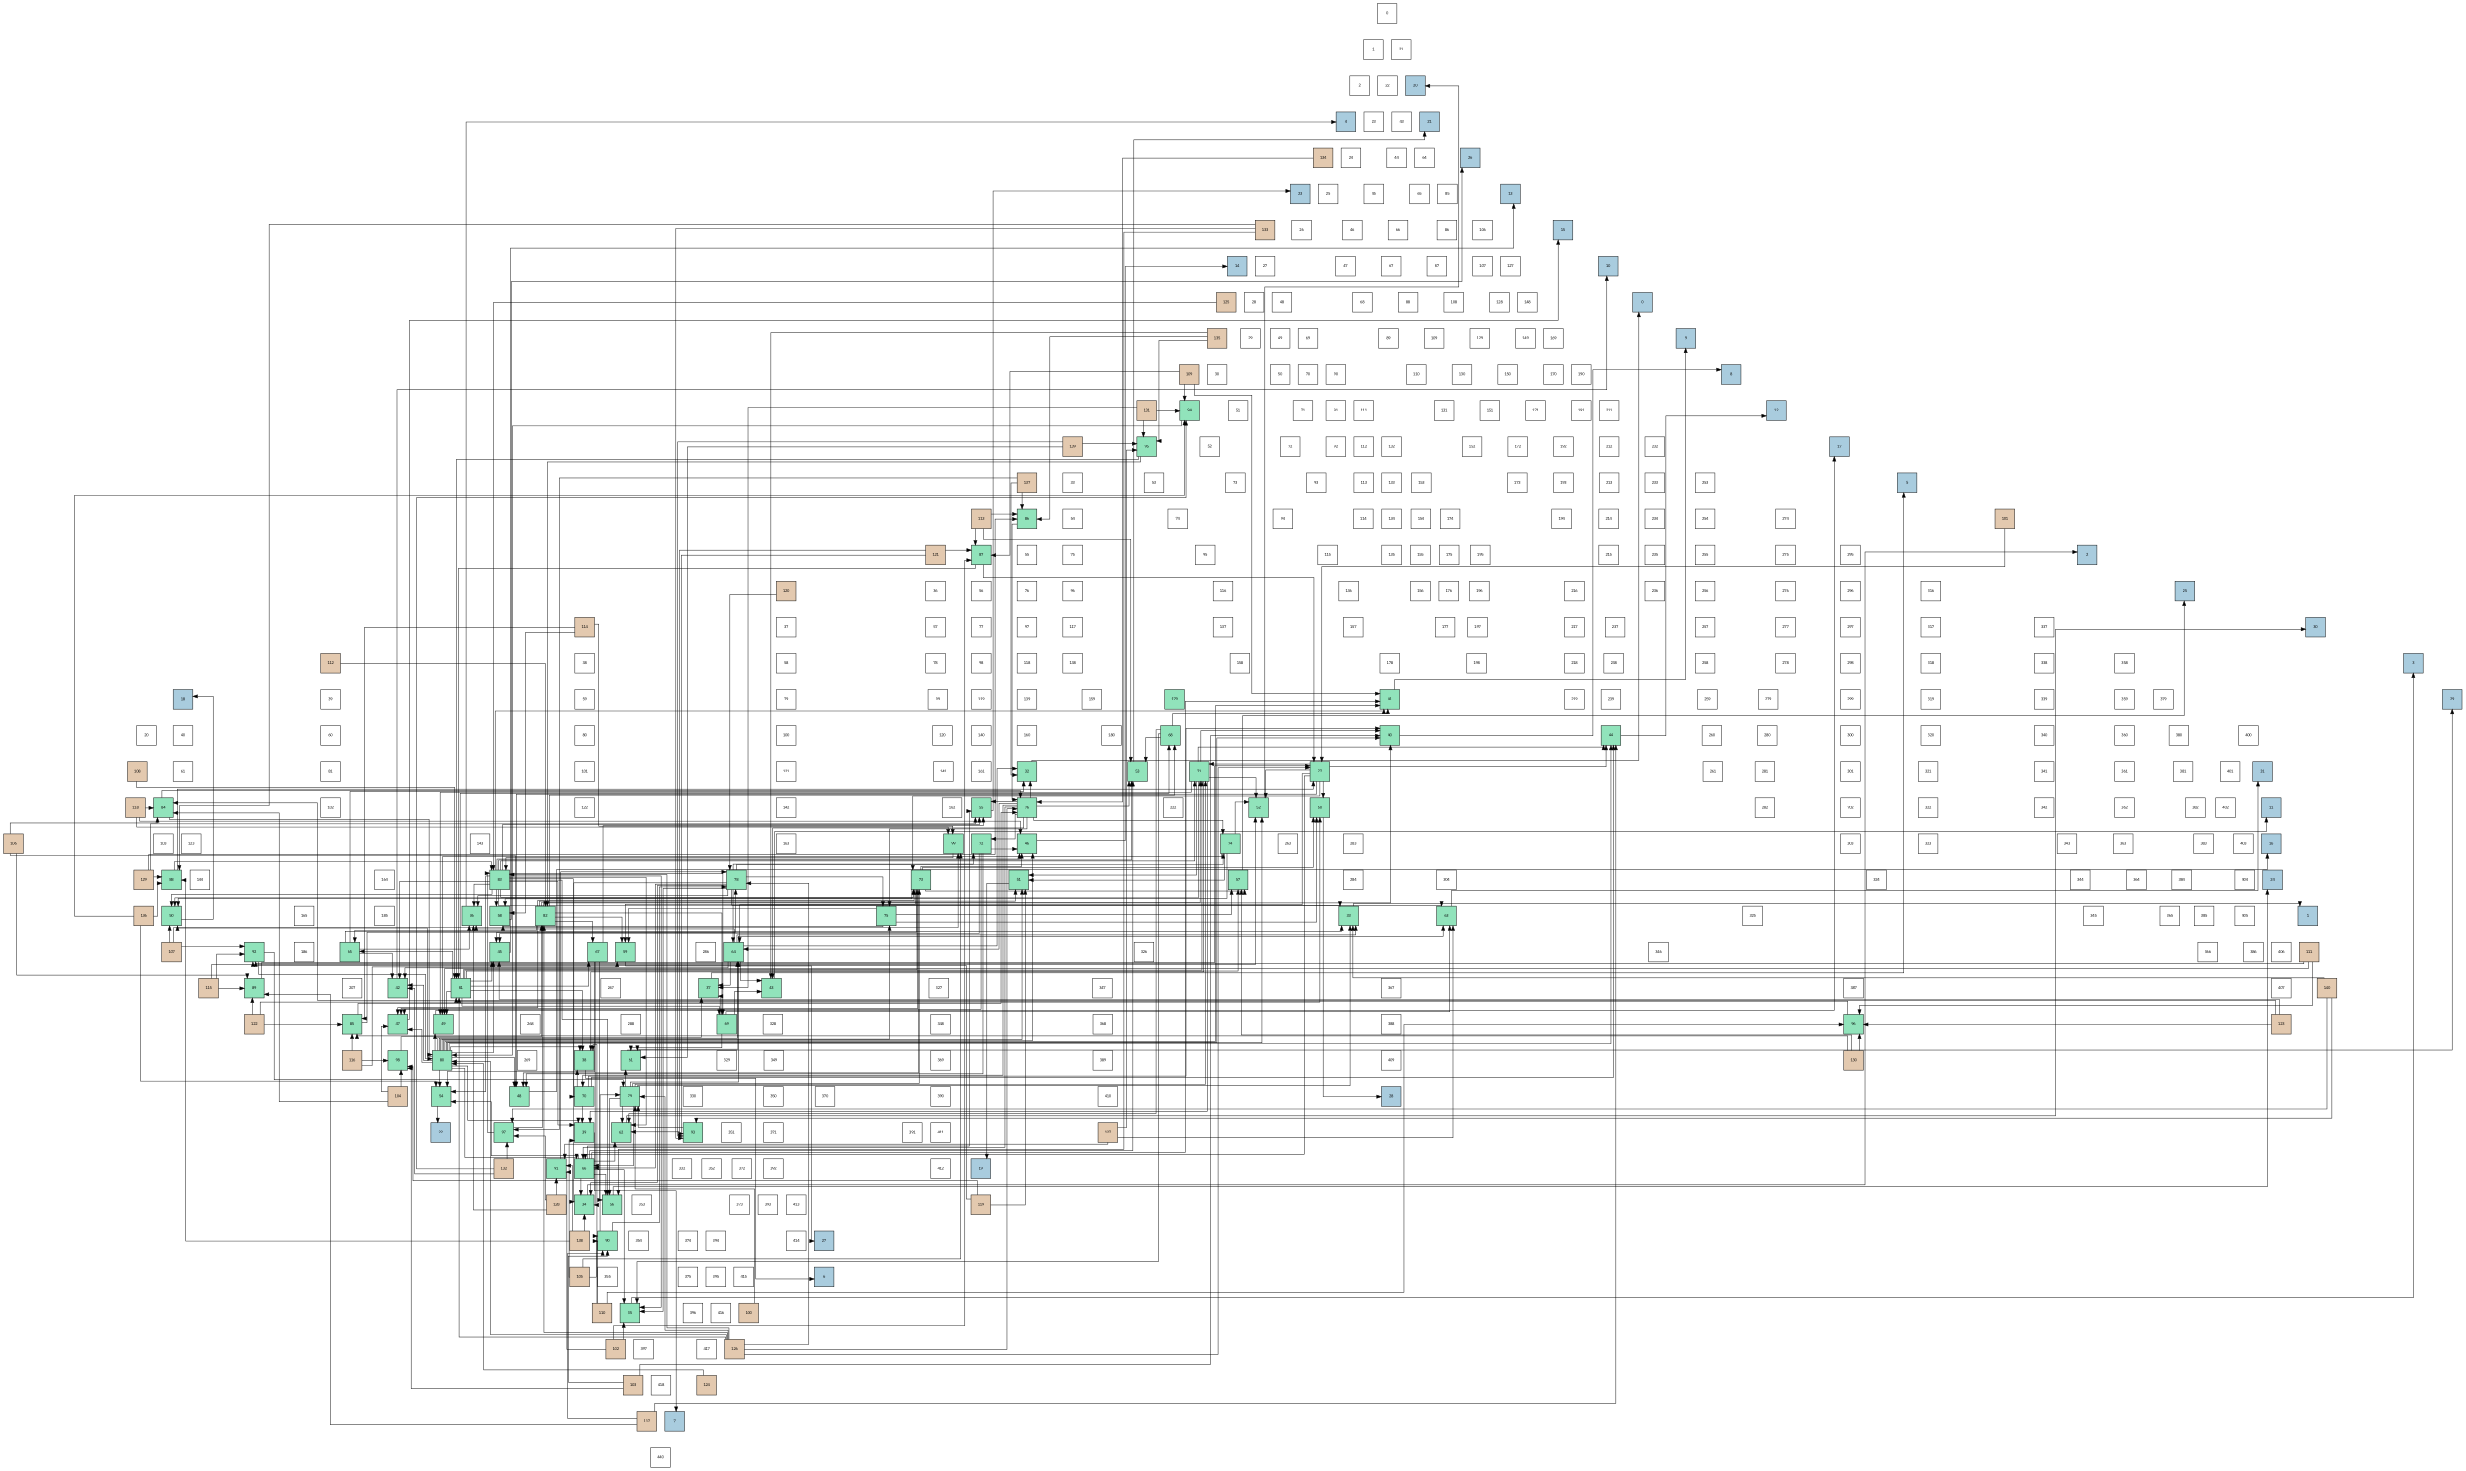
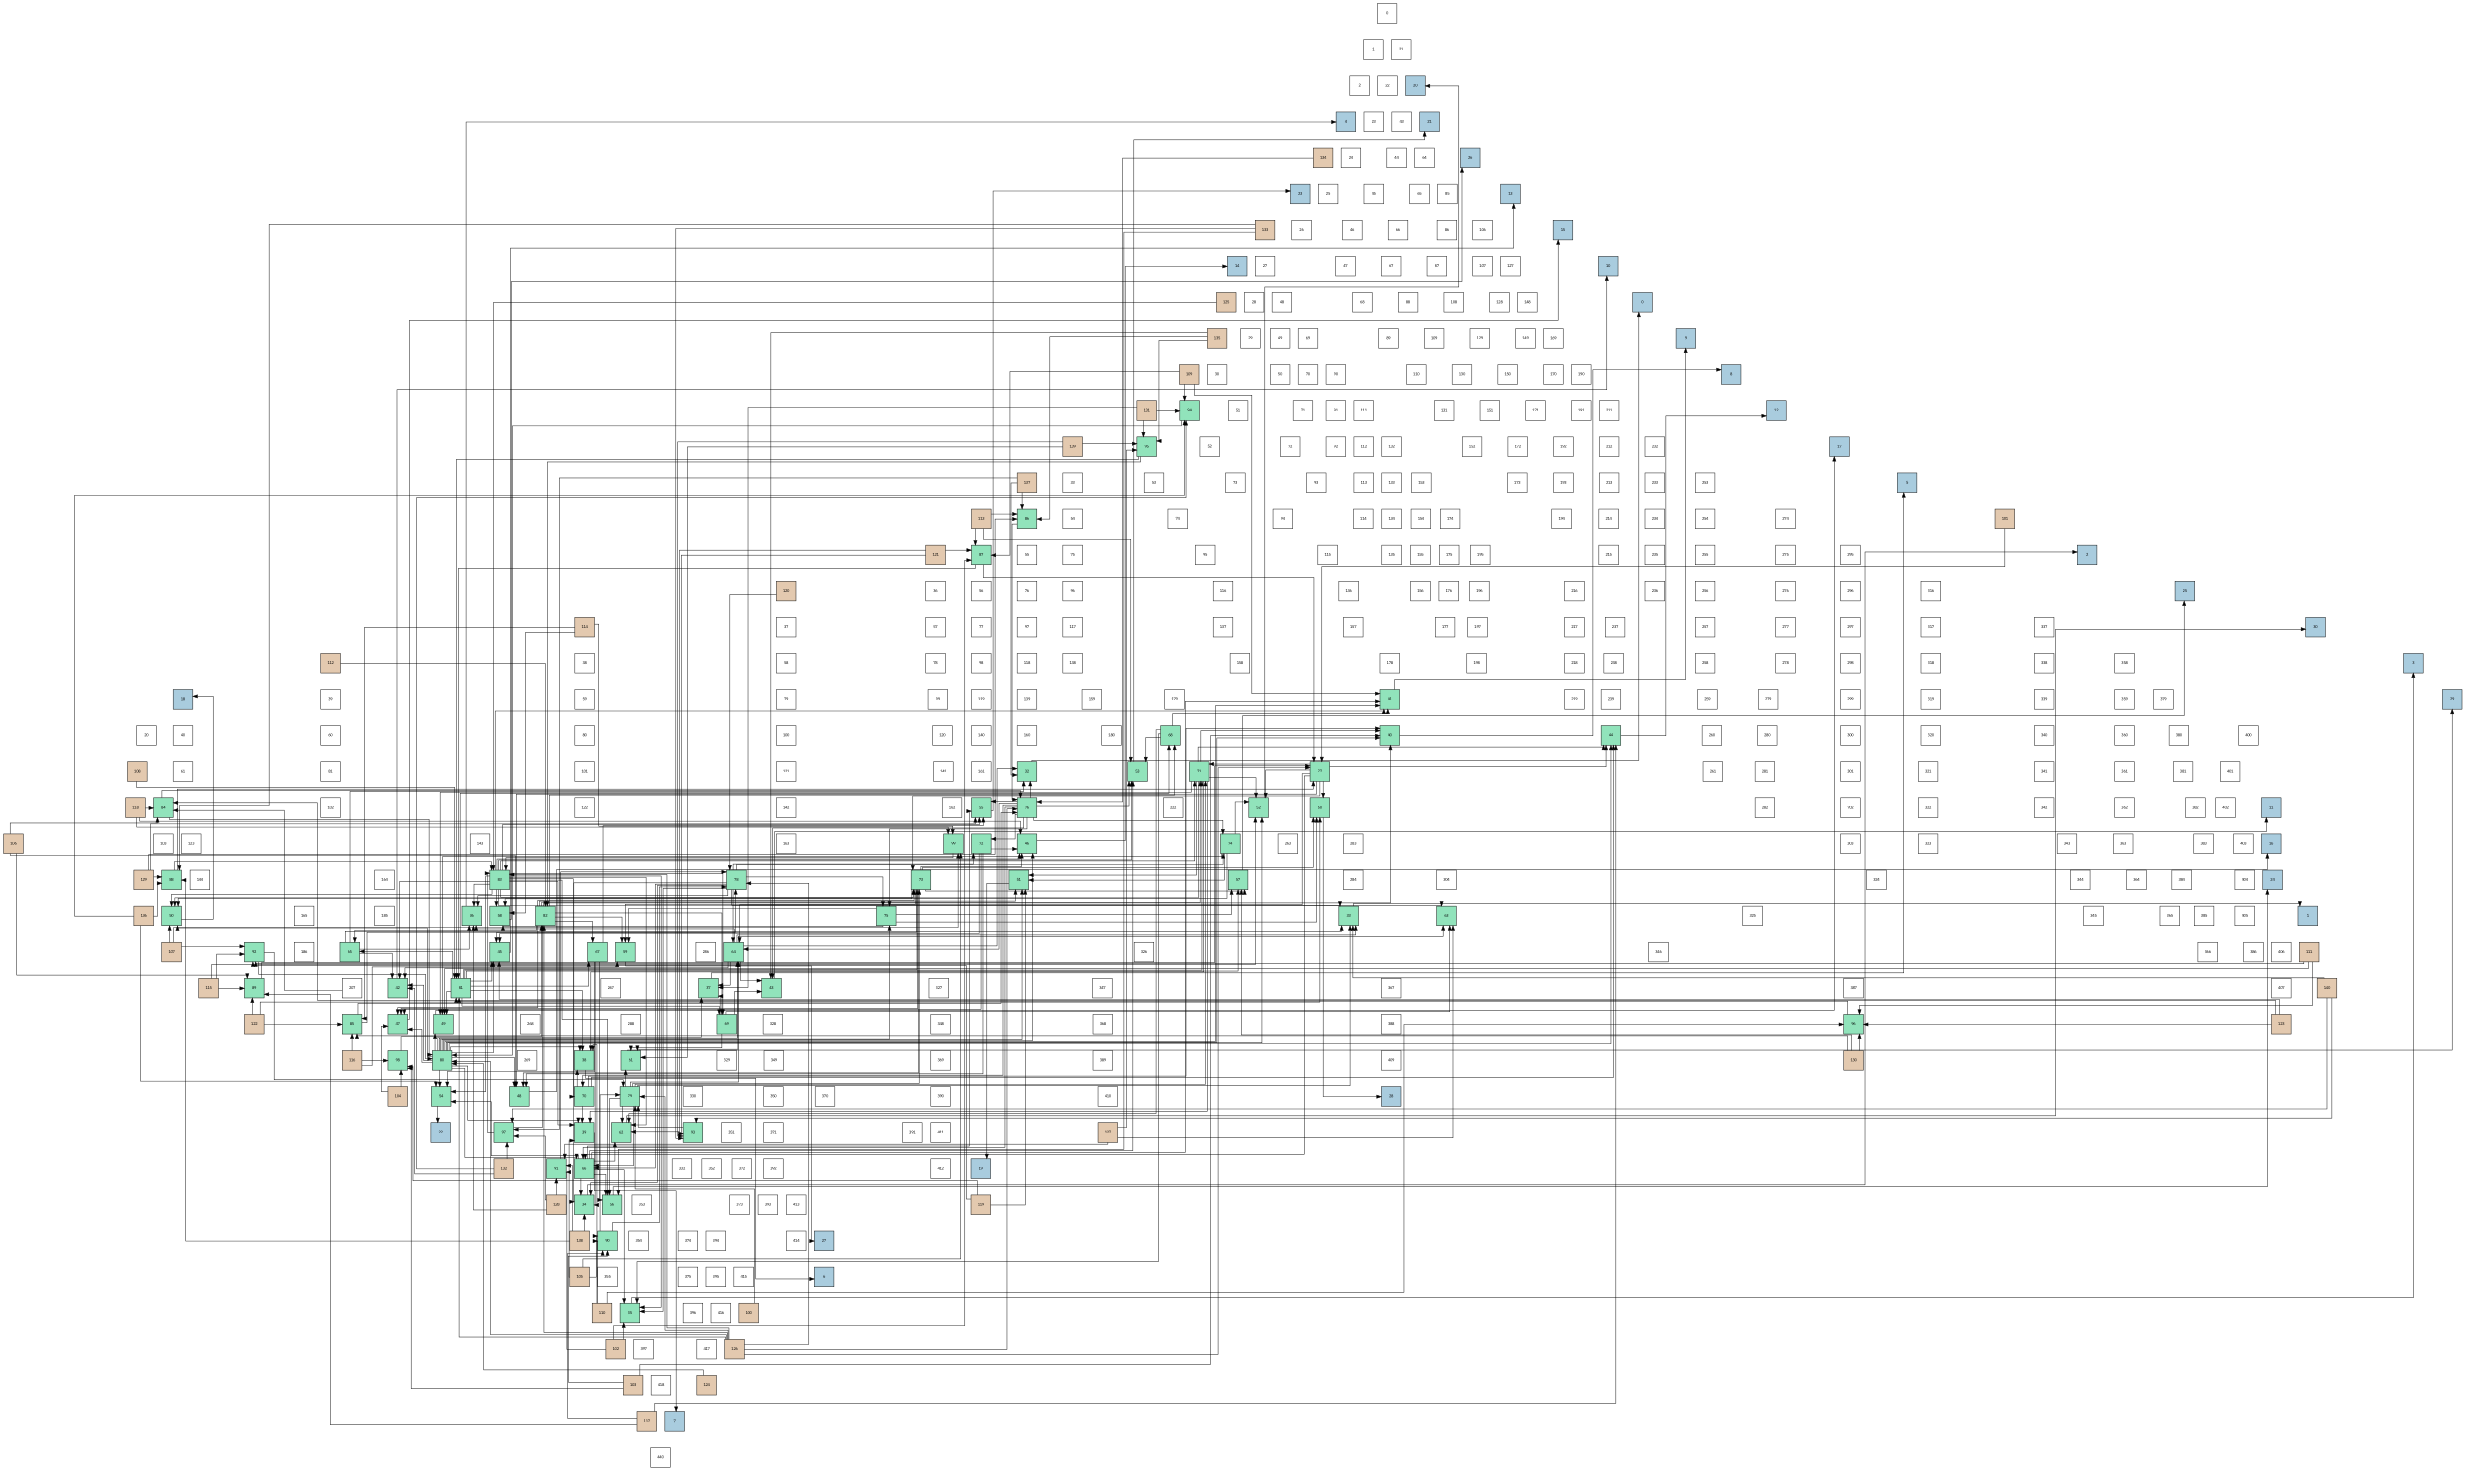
node "179": fillcolor #91e3bb -> #ffffff
node "31": removed
edge "104" -> "84": now "207" -> "84"
